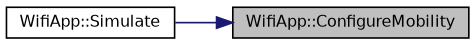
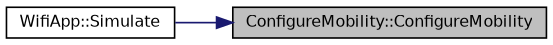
node "WifiApp::ConfigureMobility": label "WifiApp::ConfigureMobility" -> "ConfigureMobility::ConfigureMobility"
